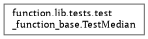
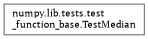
node "function.lib.tests.test _function_base.TestMedian": label "function.lib.tests.test _function_base.TestMedian" -> "numpy.lib.tests.test _function_base.TestMedian"
